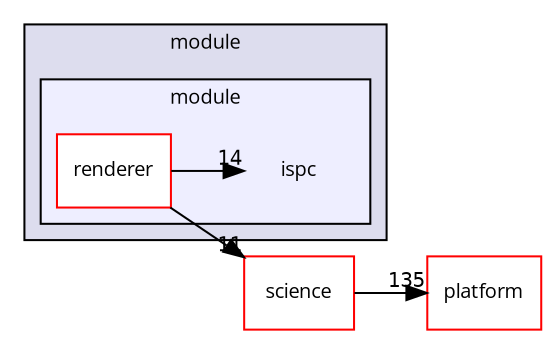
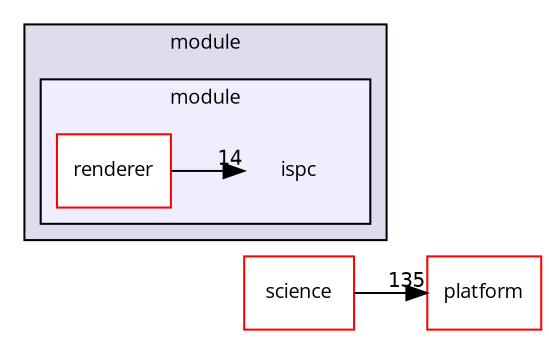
edge "renderer" -> "science": removed
